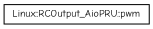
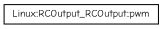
node "Linux::RCOutput_AioPRU::pwm": label "Linux::RCOutput_AioPRU::pwm" -> "Linux::RCOutput_RCOutput::pwm"
